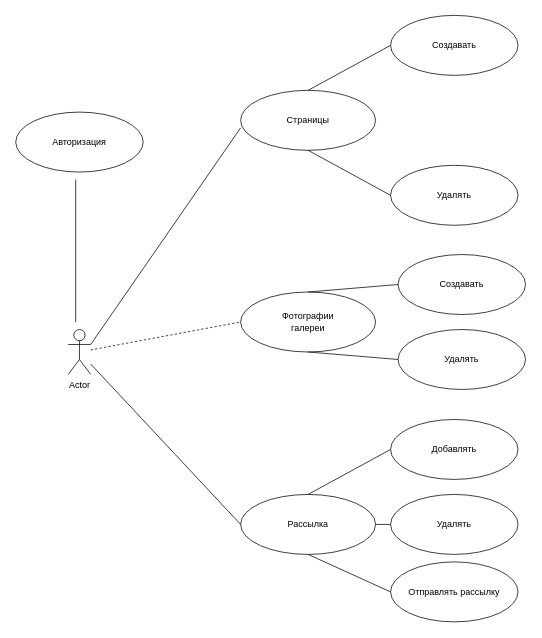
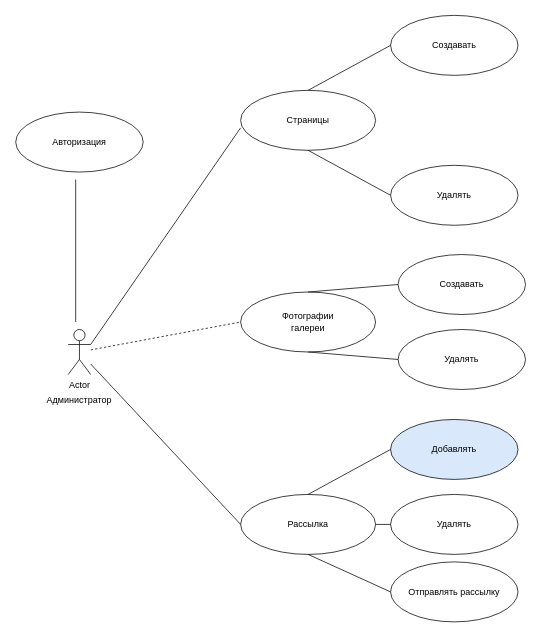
node "Администратор": added
node "Добавлять": fillcolor #ffffff -> #dae8fc
